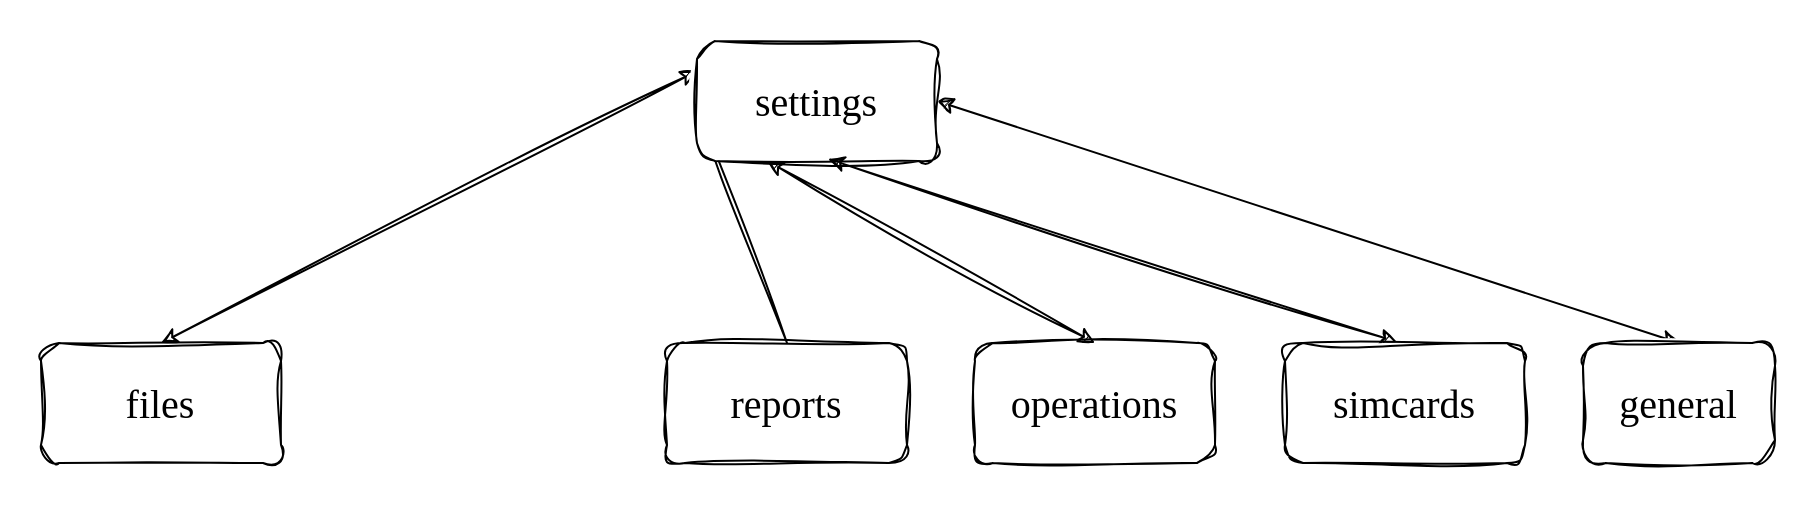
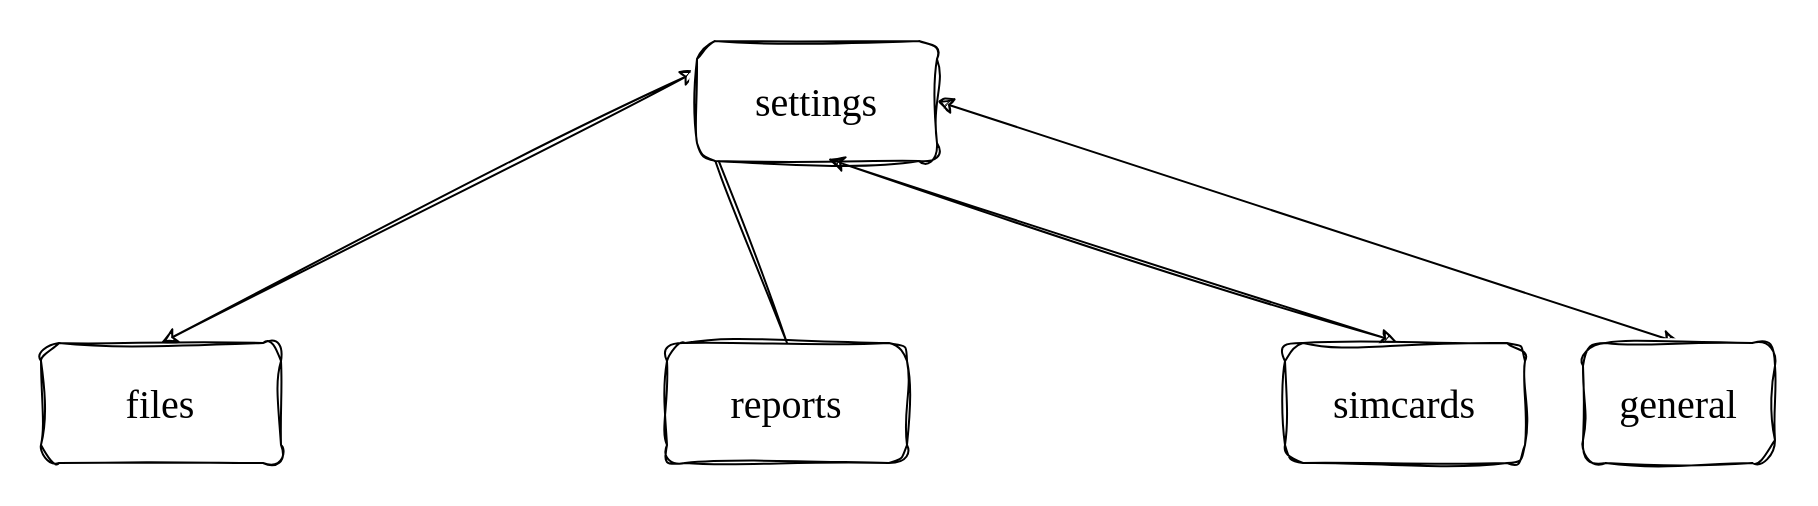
edge "settings" -- "operations": removed
node "operations": removed
